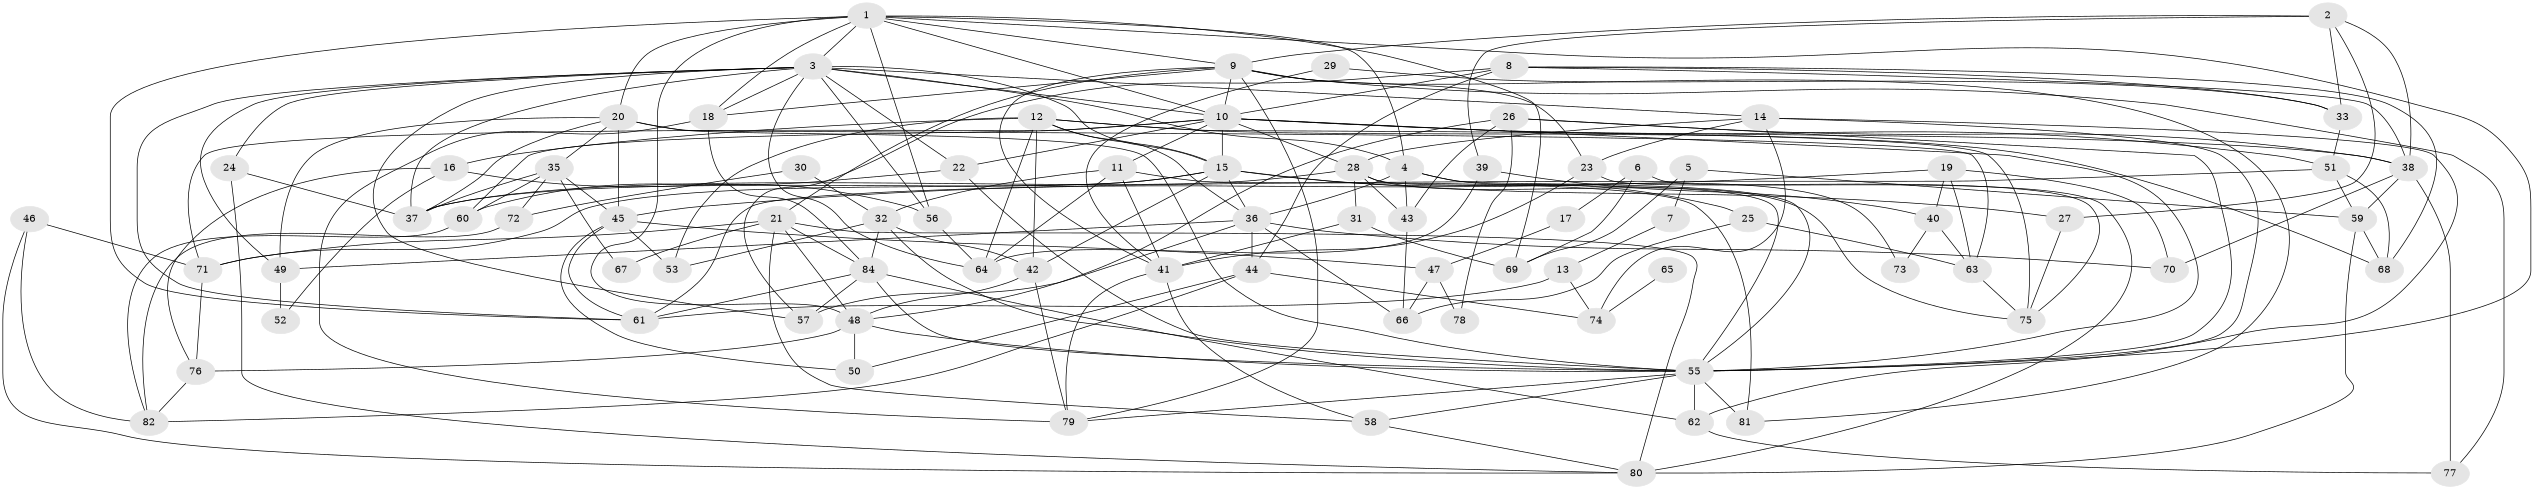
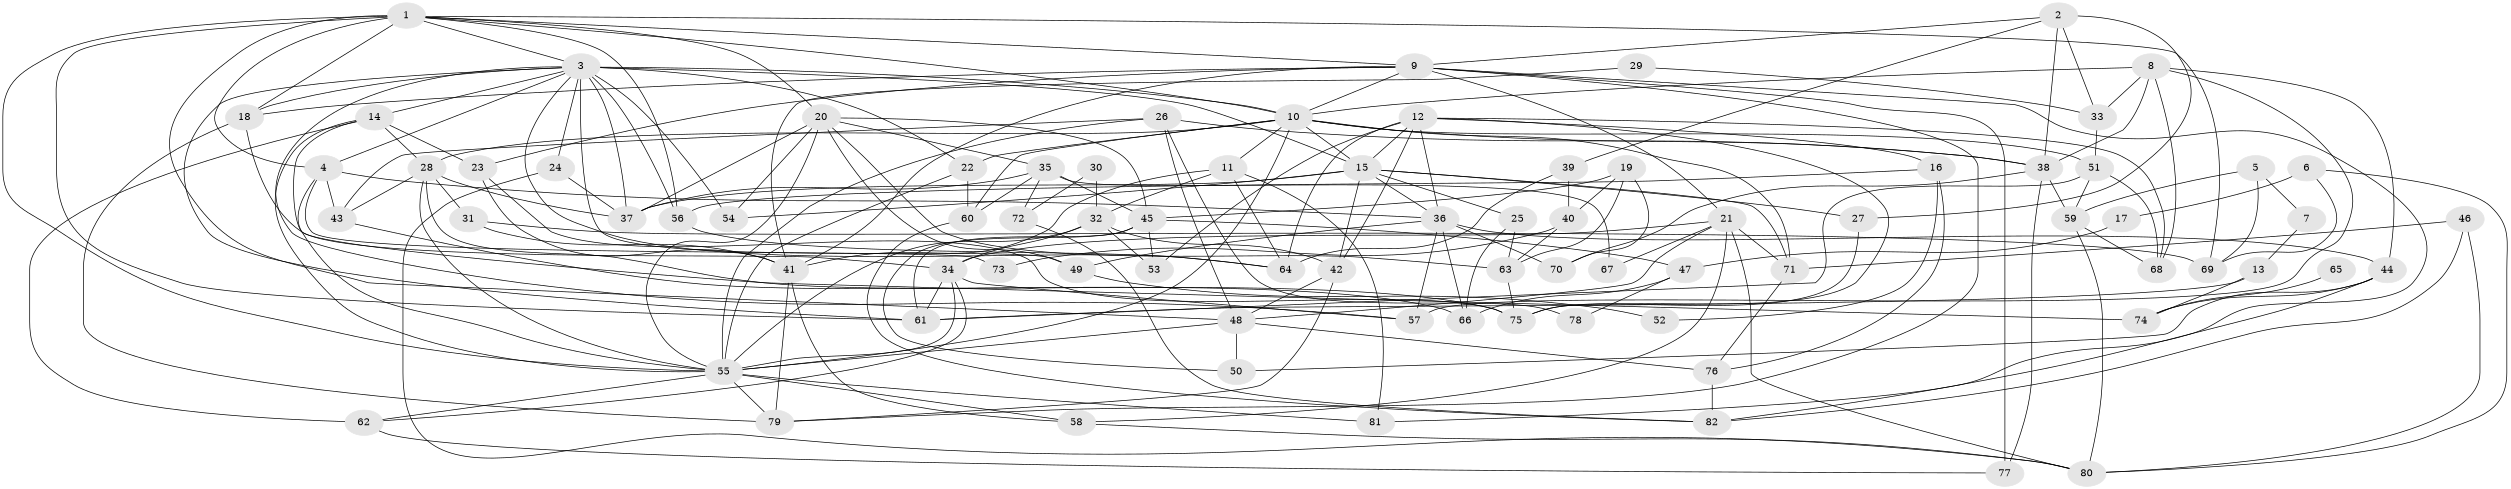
node "54": added
node "84": label "84" -> "34"
